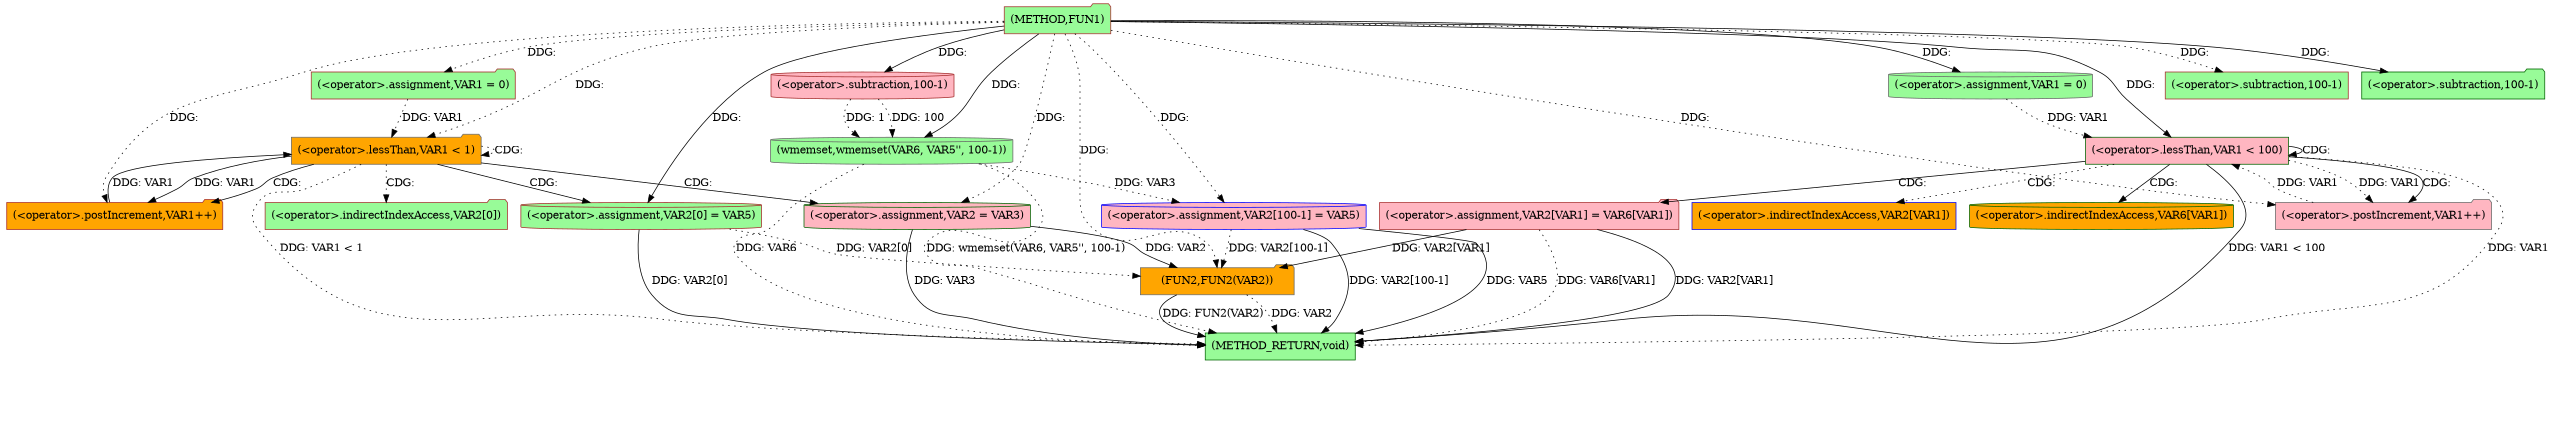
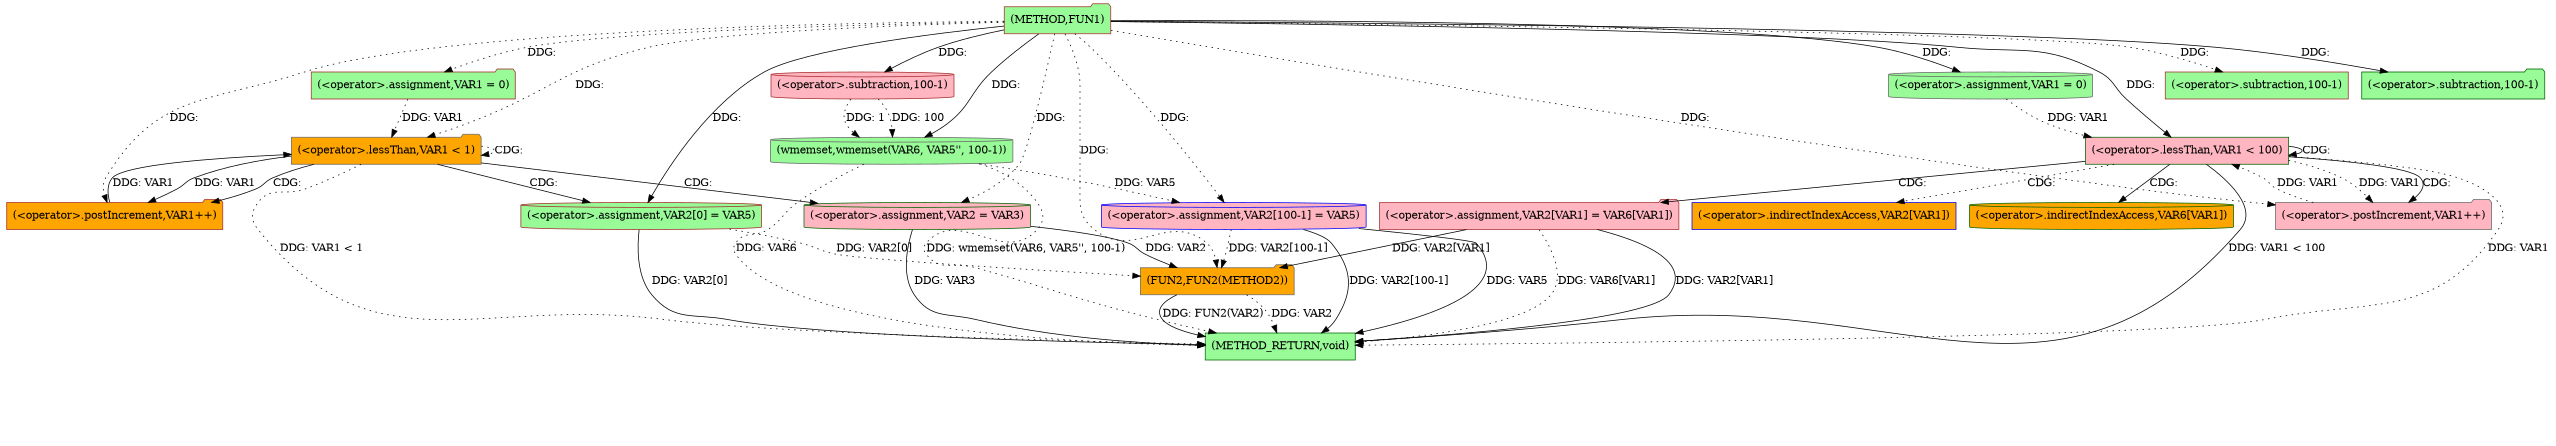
edge "(wmemset,wmemset(VAR6, VAR5'', 100-1))" -> "(<operator>.assignment,VAR2[100-1] = VAR5)": label "DDG: VAR3" -> "DDG: VAR5"
node "(<operator>.indirectIndexAccess,VAR2[0])": removed
node "(FUN2,FUN2(VAR2))": label "(FUN2,FUN2(VAR2))" -> "(FUN2,FUN2(METHOD2))"
